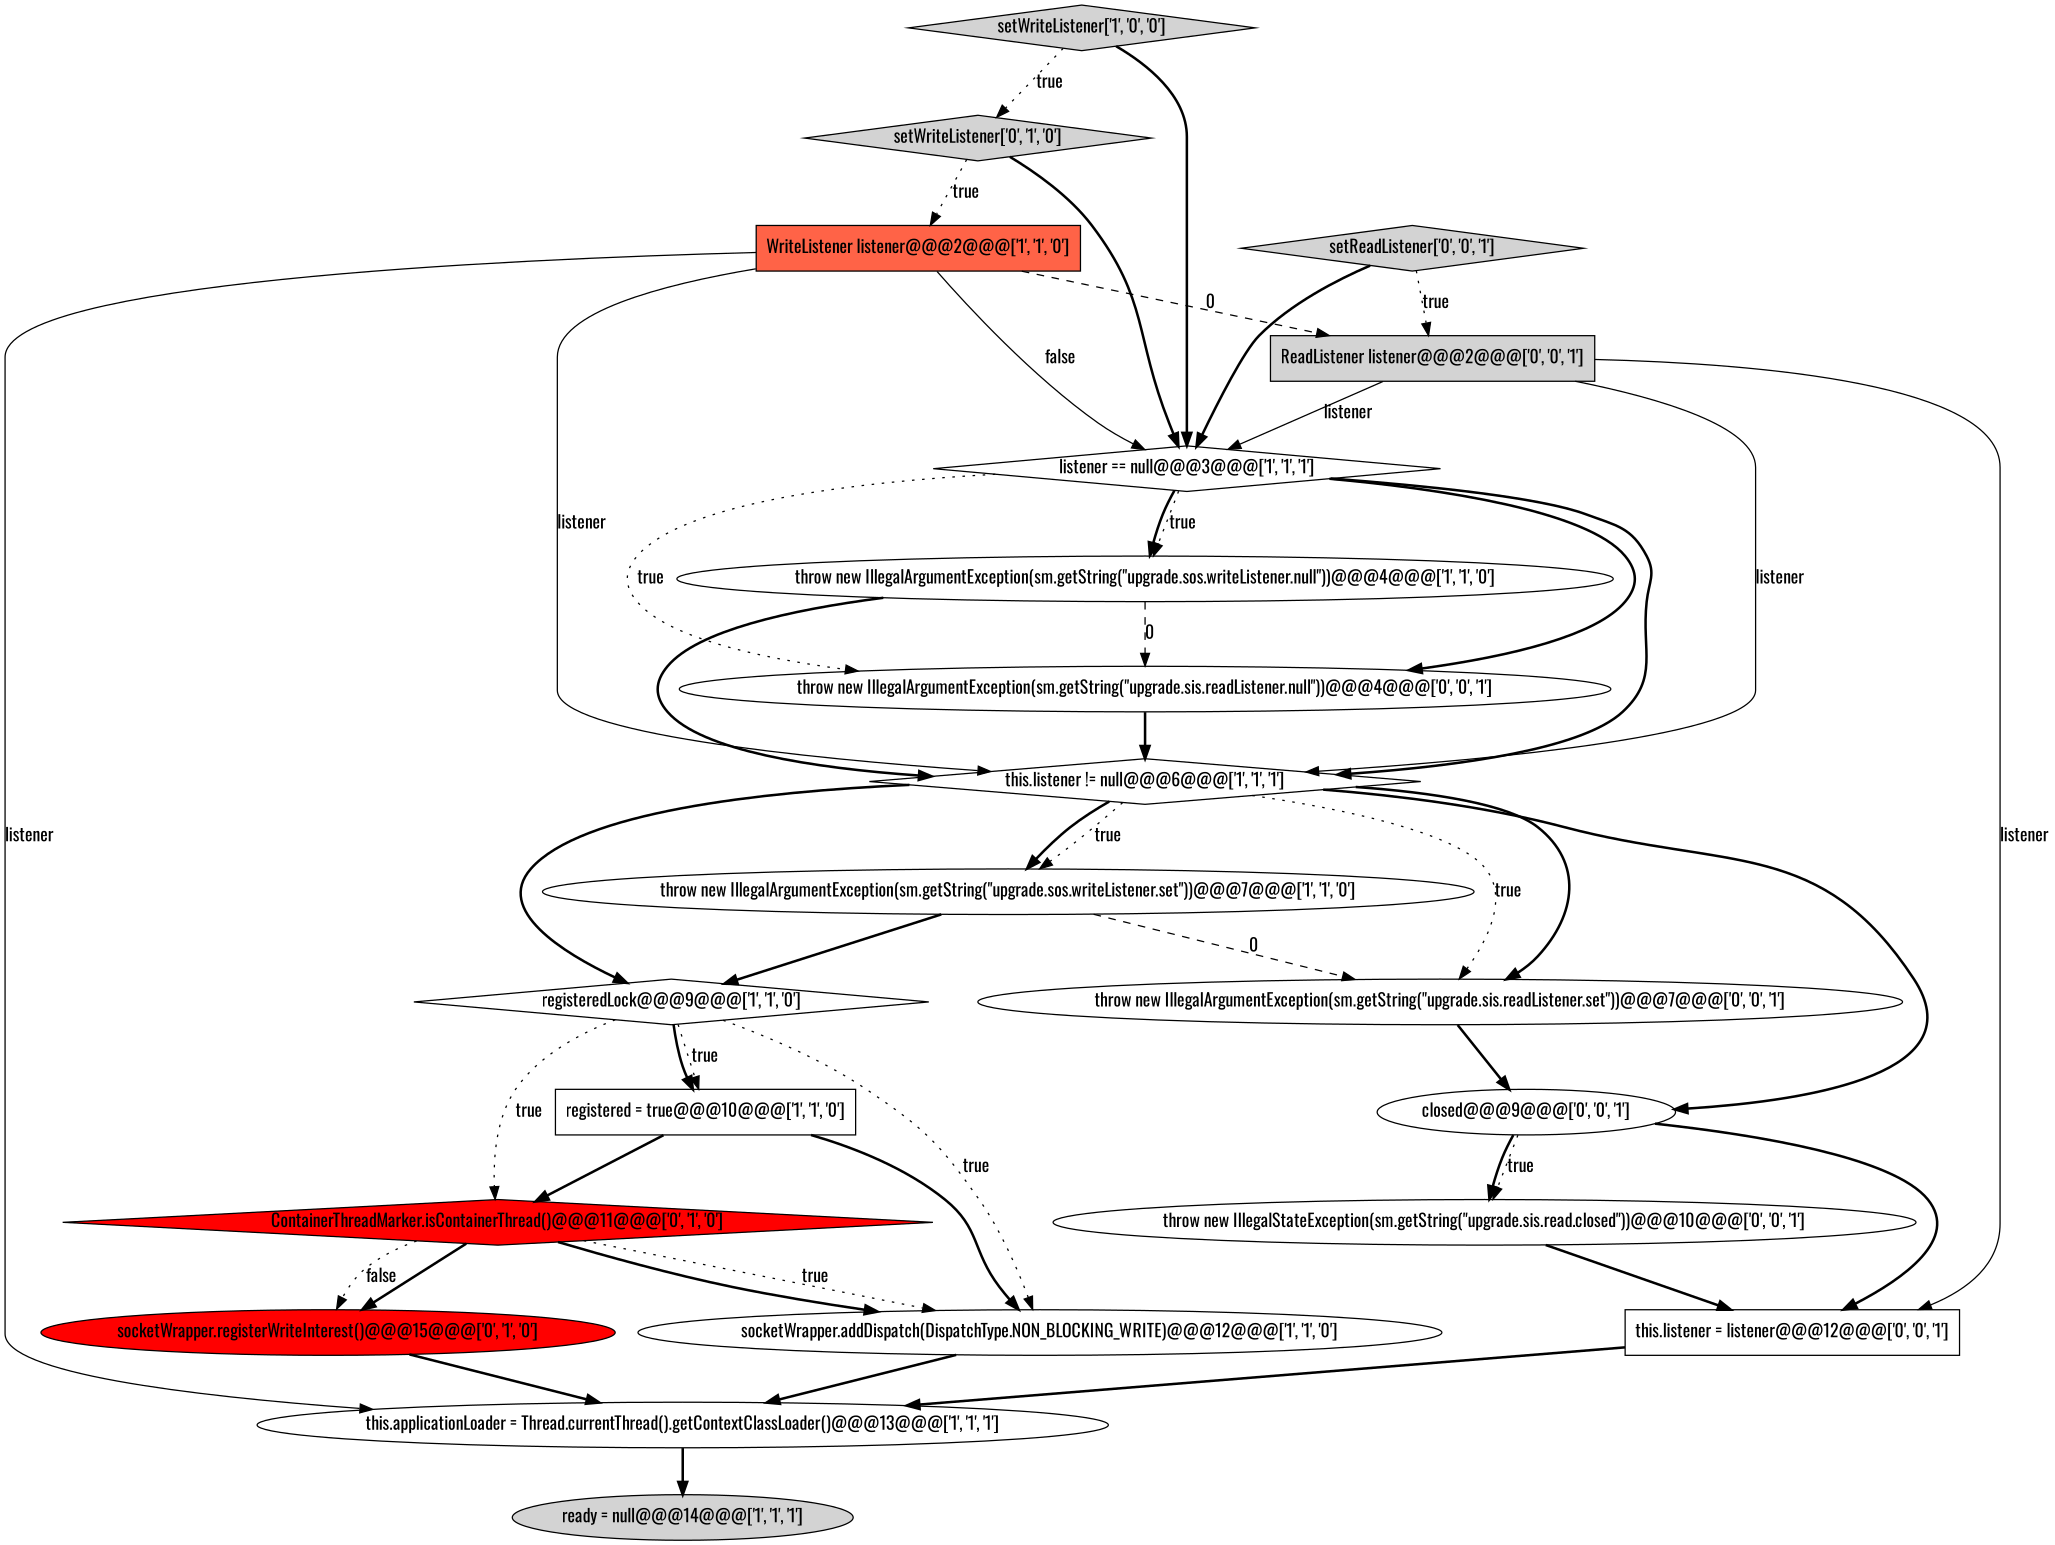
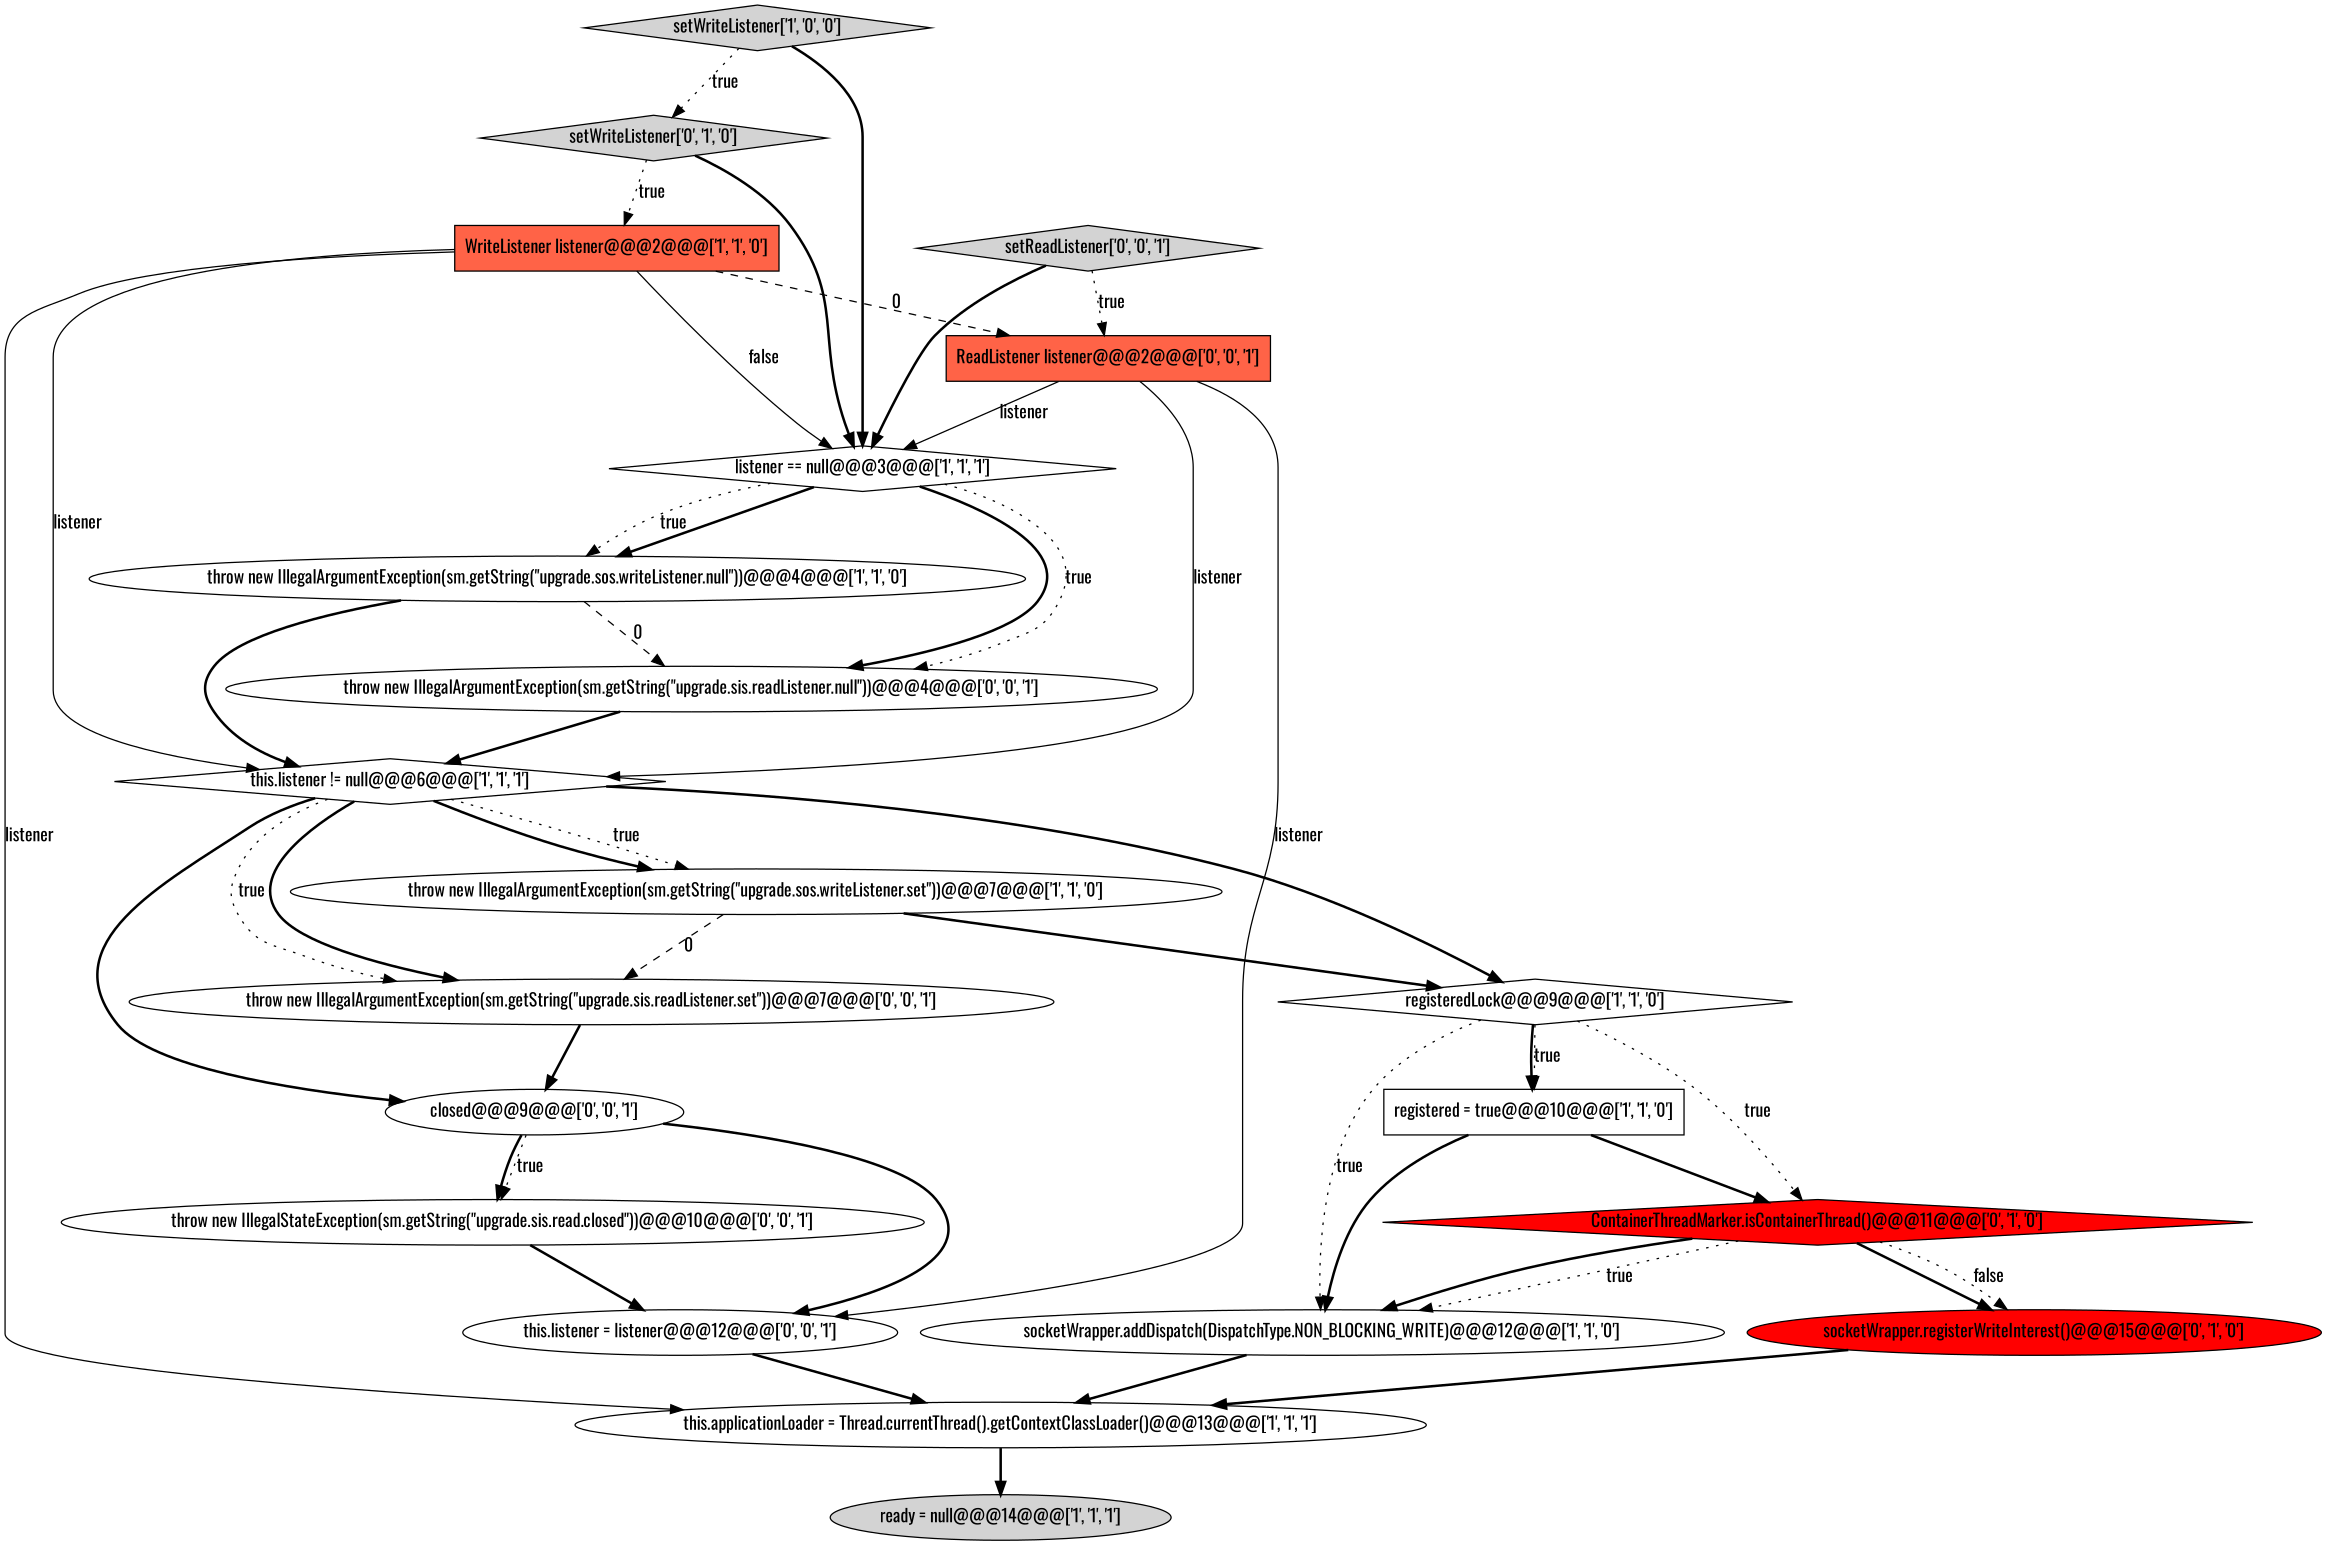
node "ReadListener listener@@@2@@@['0', '0', '1']": fillcolor lightgray -> tomato
edge "listener == null@@@3@@@['1', '1', '1']" -> "this.listener != null@@@6@@@['1', '1', '1']": removed
node "this.listener = listener@@@12@@@['0', '0', '1']": shape box -> ellipse
